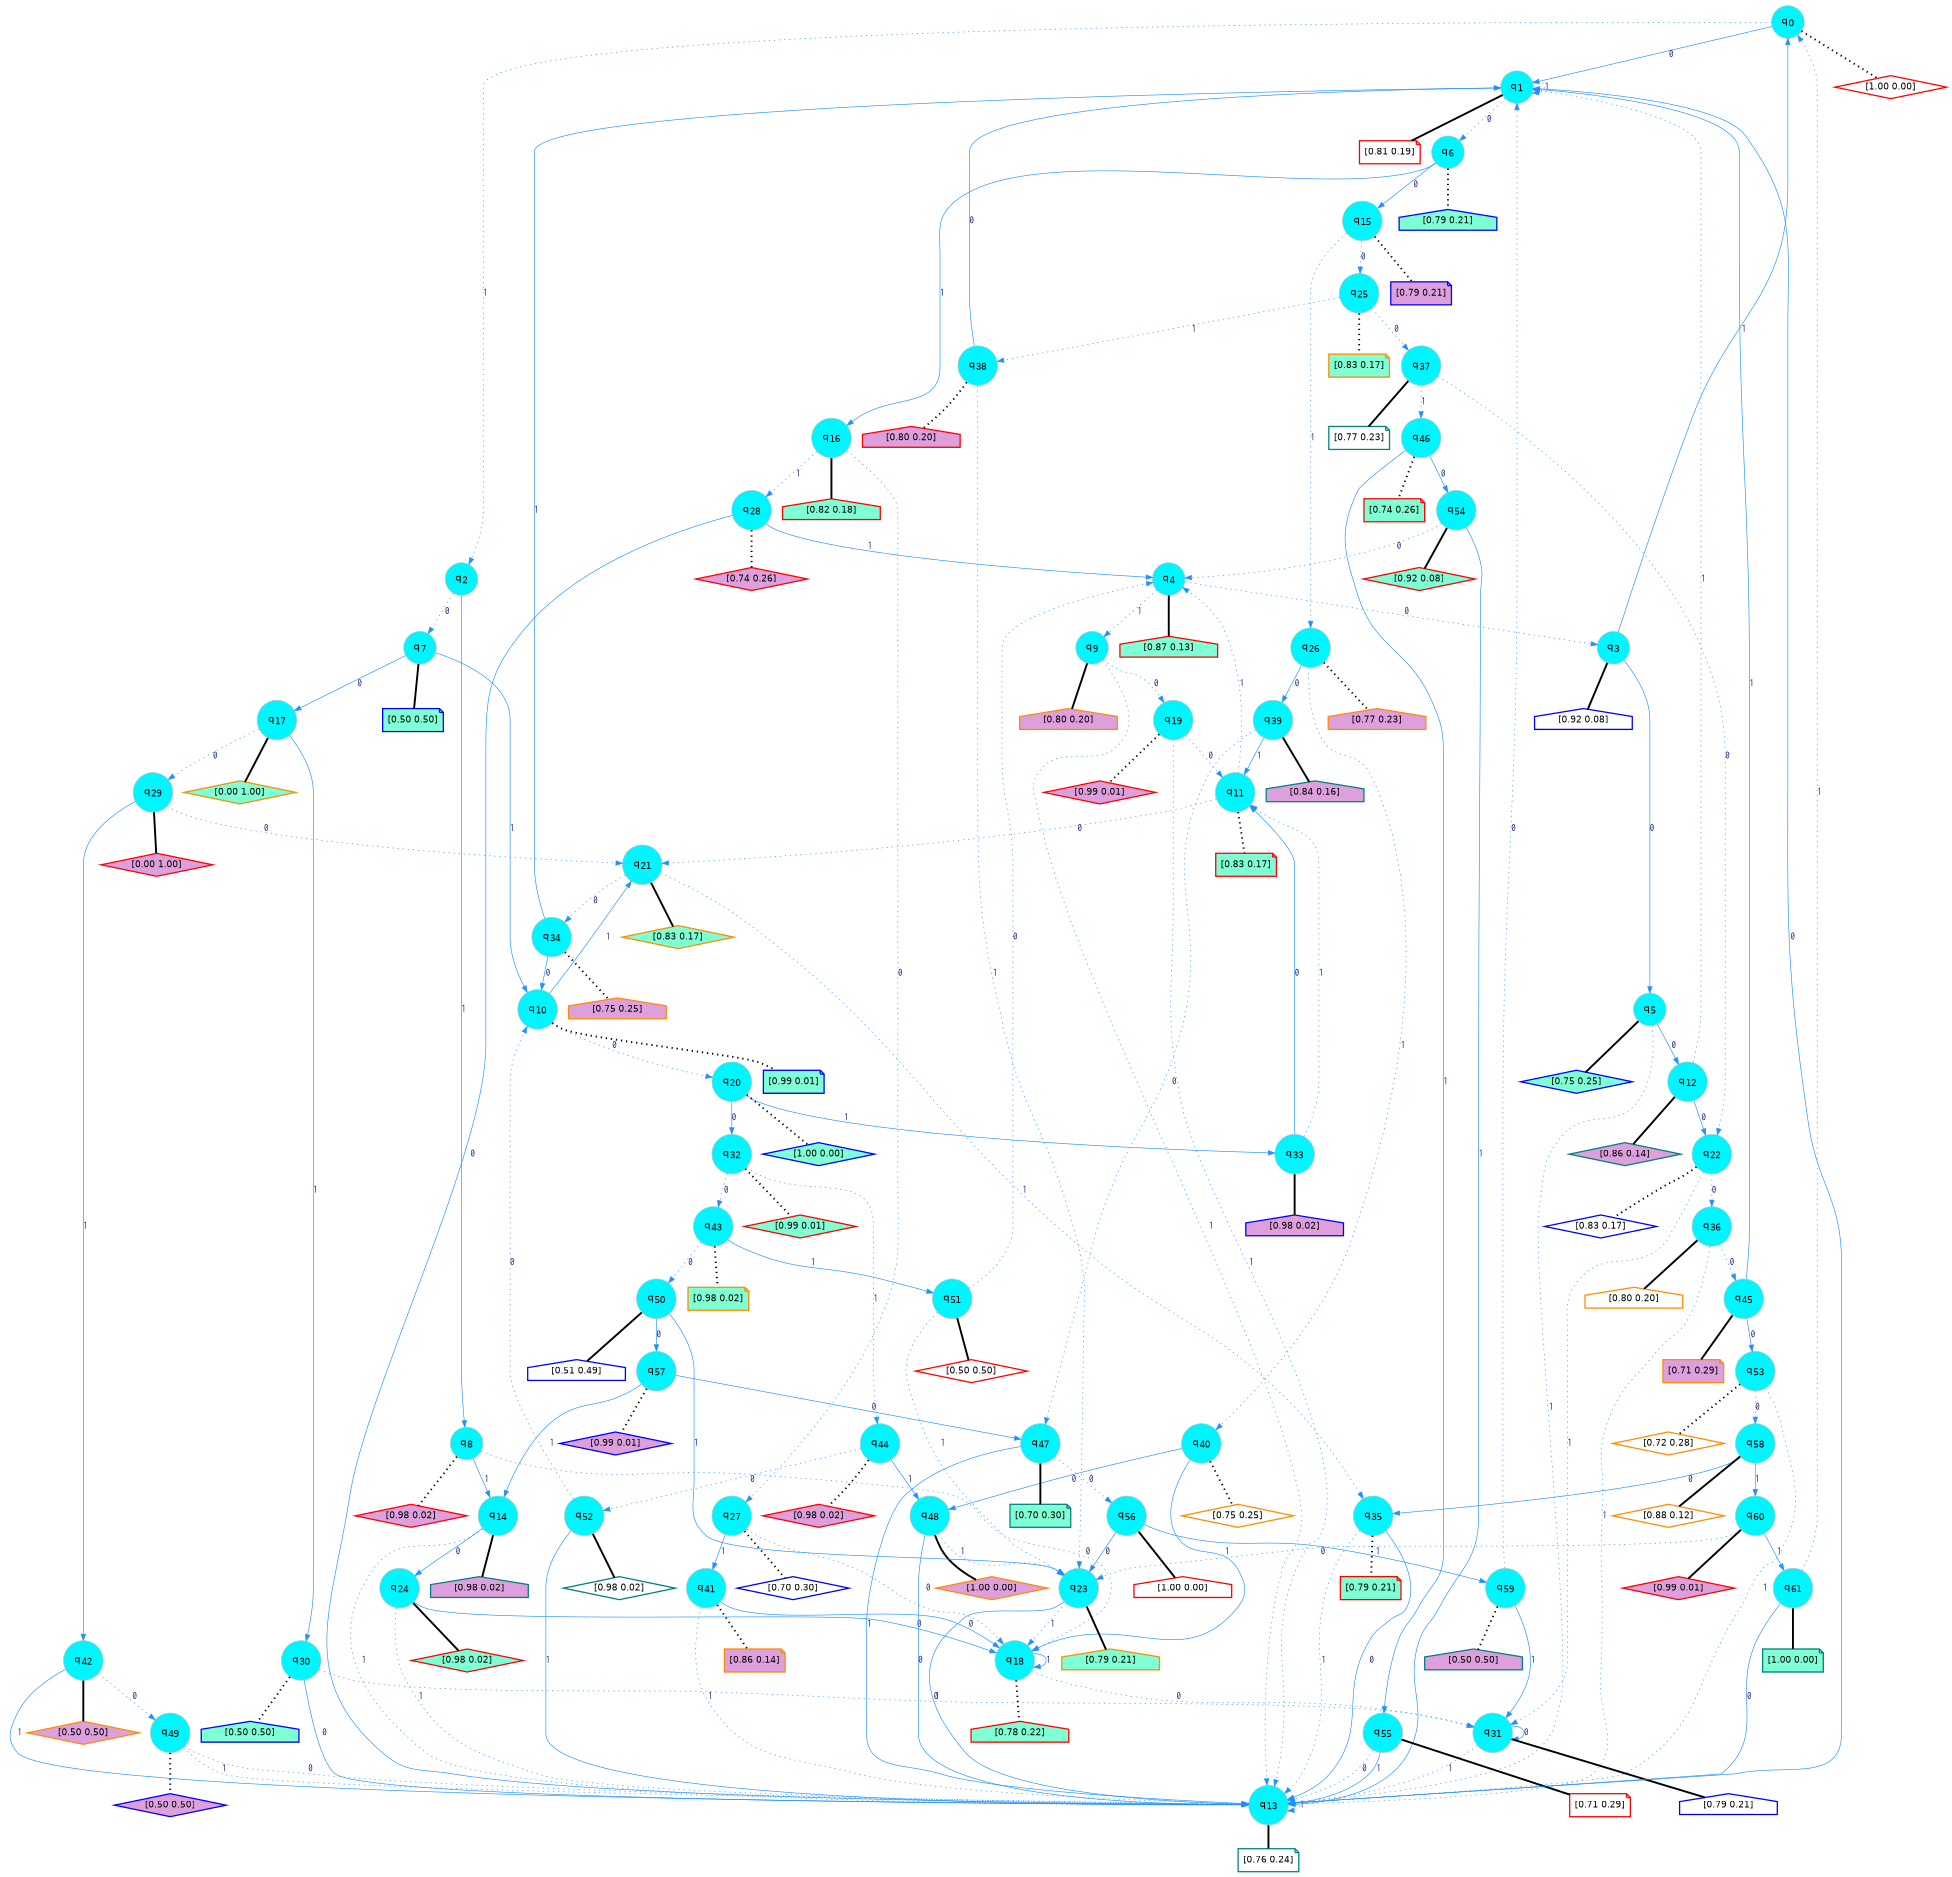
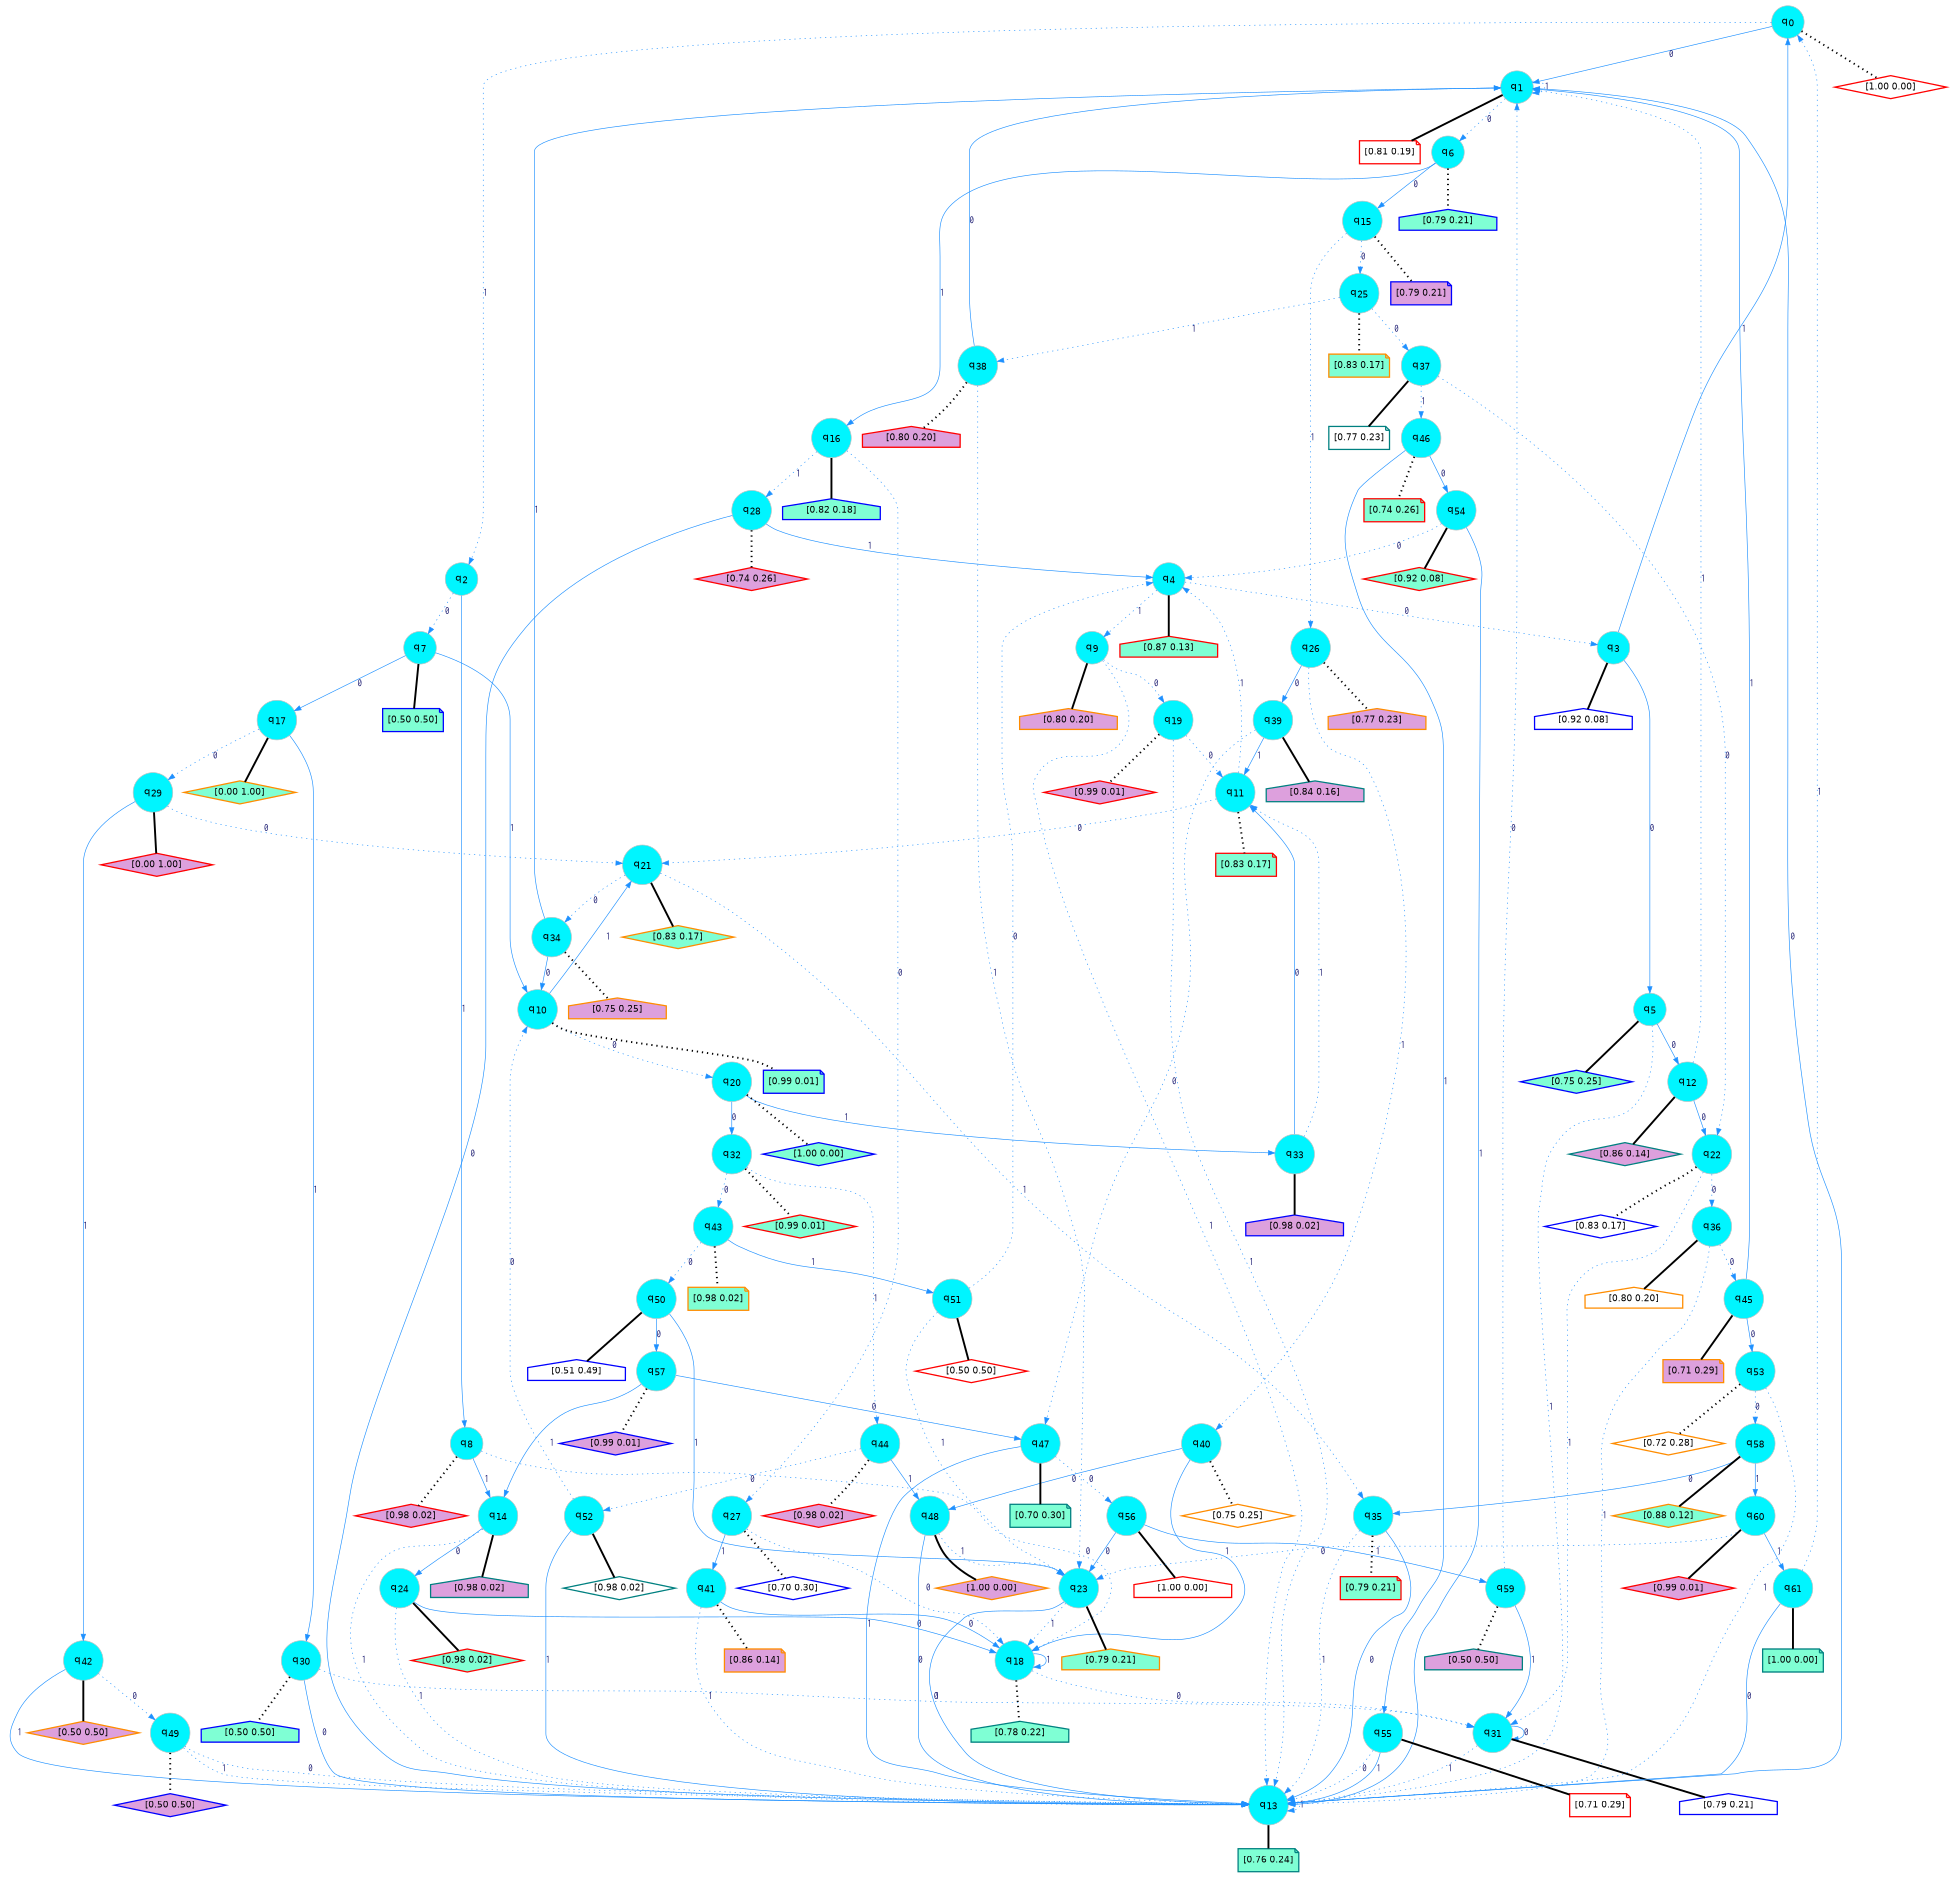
node "[0.82 0.18]": color red -> blue
node "[0.88 0.12]": fillcolor white -> aquamarine
node "[0.78 0.22]": color red -> teal
node "[0.76 0.24]": fillcolor white -> aquamarine
